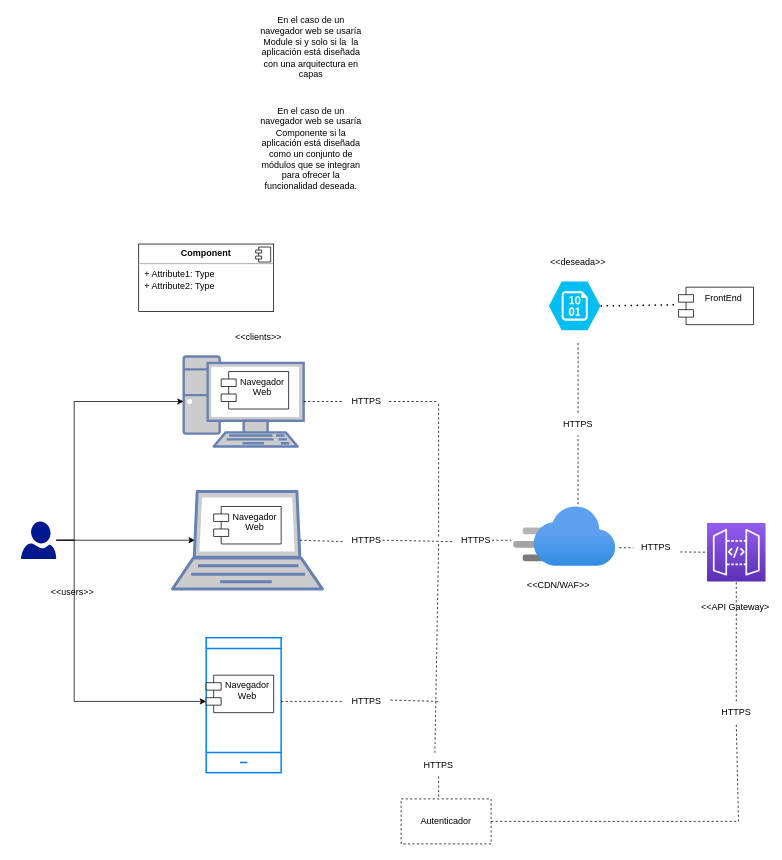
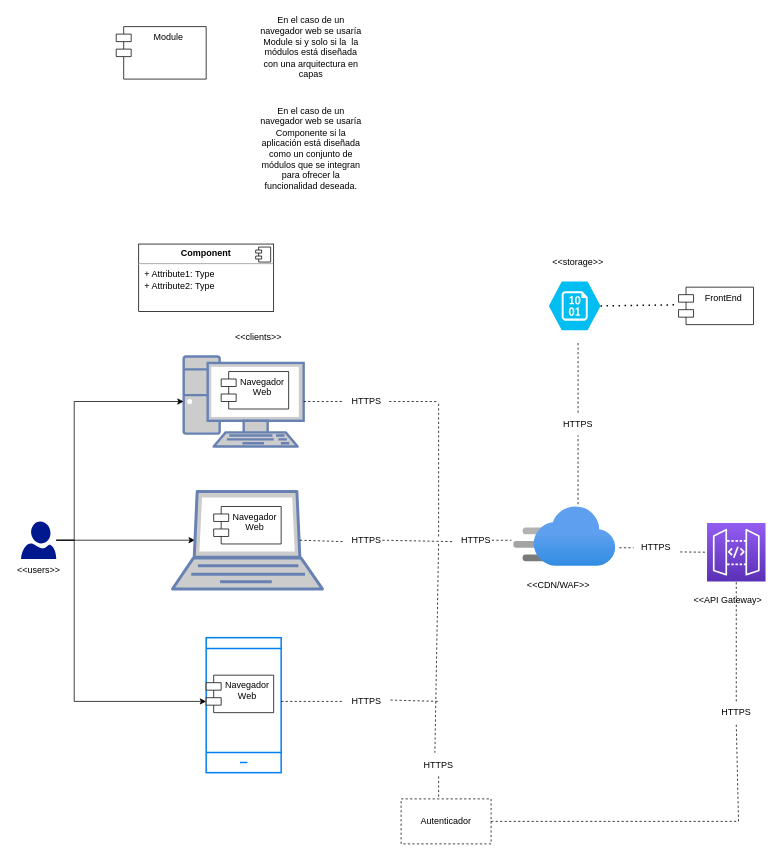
node "Module": added
node "En el caso de un navegador web se usaría Module si y solo si la la aplicación está diseñada con una arquitectura en capas": label "En el caso de un navegador web se usaría Module si y solo si la la aplicación está diseñada con una arquitectura en capas" -> "En el caso de un navegador web se usaría Module si y solo si la la módulos está diseñada con una arquitectura en capas"
node "<<deseada>>": label "<<deseada>>" -> "<<storage>>"
node "<<users>>": moved (72, 593) -> (38, 570)
node "<<API Gateway>": moved (735, 608) -> (728, 600)
